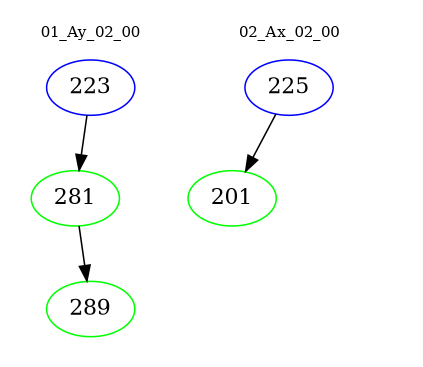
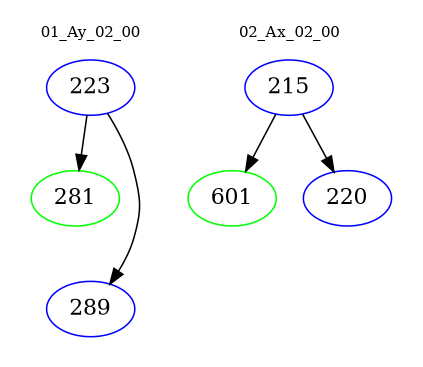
node "225": label "225" -> "215"
node "201": label "201" -> "601"
node "220": added
edge "281" -> "289": now "223" -> "289"
node "289": color green -> blue
